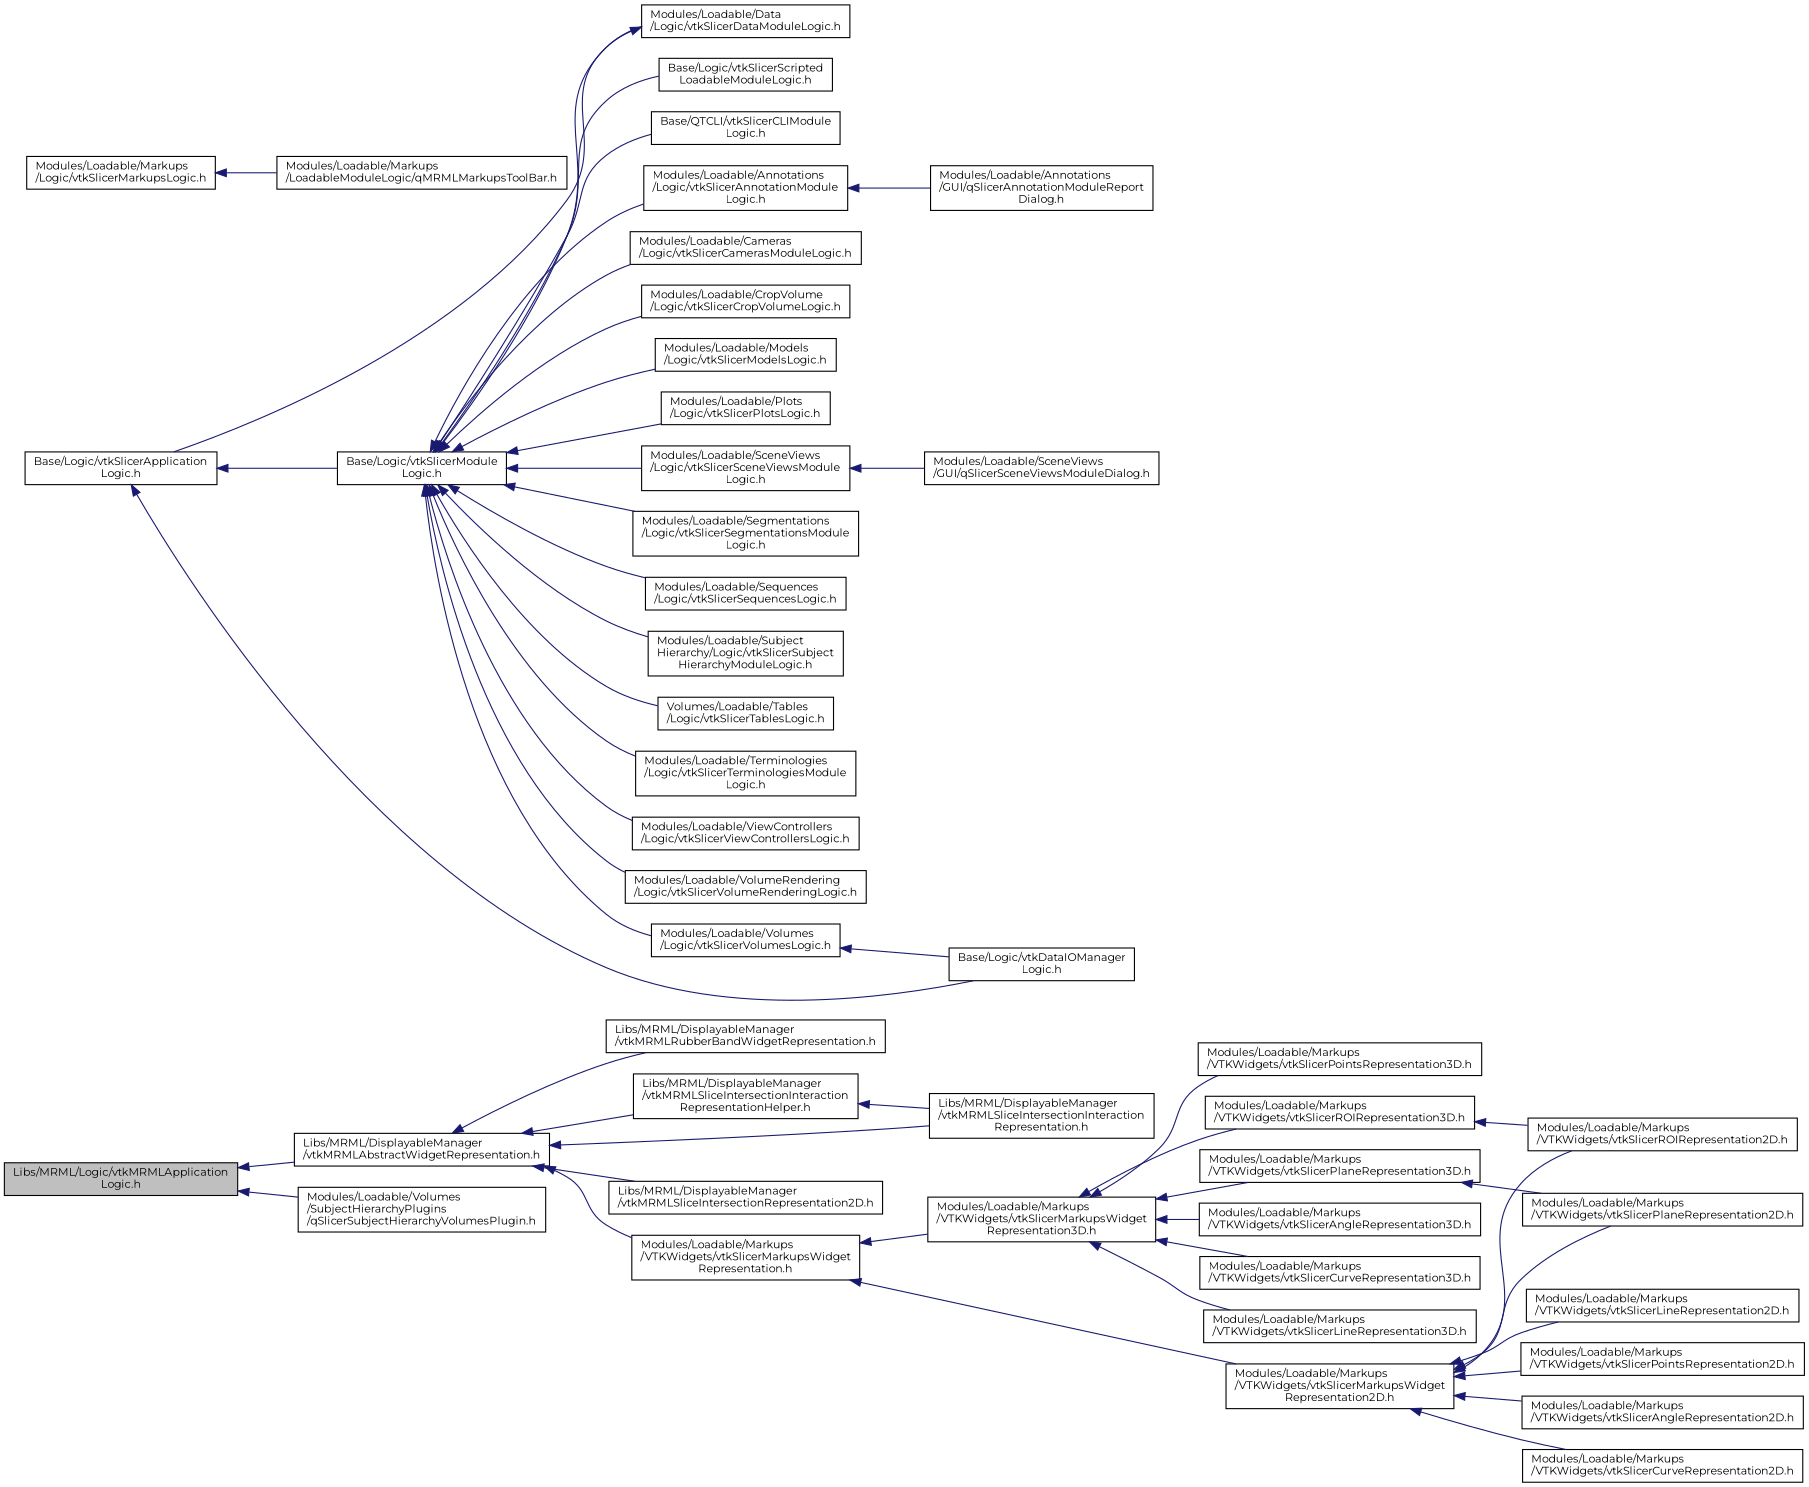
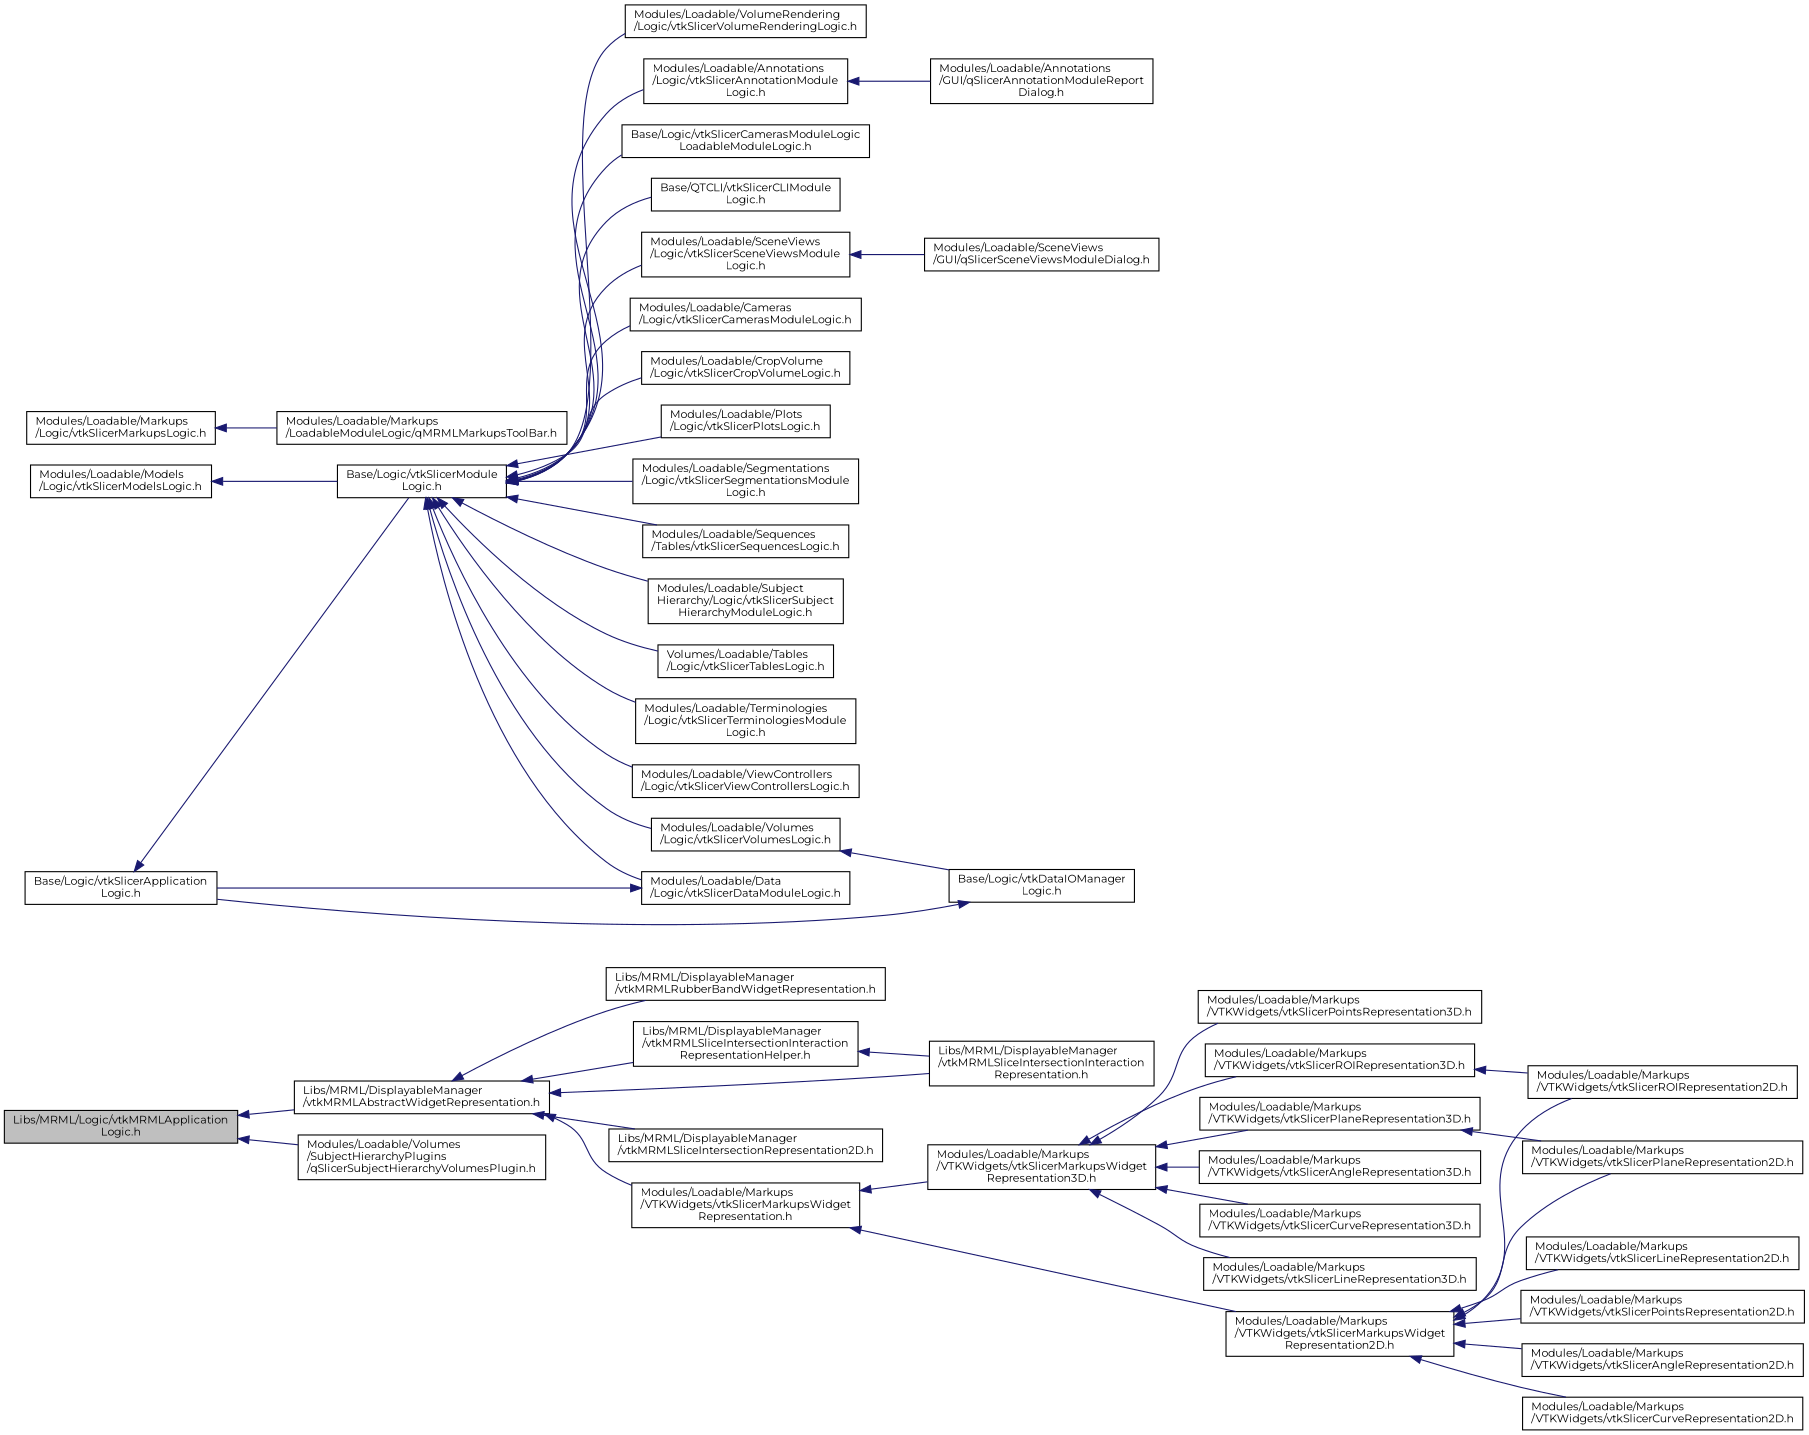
node "Base/Logic/vtkSlicerScripted LoadableModuleLogic.h": label "Base/Logic/vtkSlicerScripted LoadableModuleLogic.h" -> "Base/Logic/vtkSlicerCamerasModuleLogic LoadableModuleLogic.h"
edge "Modules/Loadable/Models /Logic/vtkSlicerModelsLogic.h" -> "Base/Logic/vtkSlicerModule Logic.h": reversed
node "Modules/Loadable/Sequences /Logic/vtkSlicerSequencesLogic.h": label "Modules/Loadable/Sequences /Logic/vtkSlicerSequencesLogic.h" -> "Modules/Loadable/Sequences /Tables/vtkSlicerSequencesLogic.h"
edge "Base/Logic/vtkDataIOManager Logic.h" -> "Base/Logic/vtkSlicerApplication Logic.h": reversed
